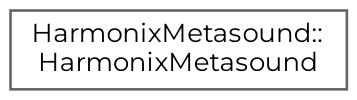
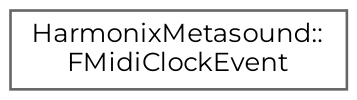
node "HarmonixMetasound:: HarmonixMetasound": label "HarmonixMetasound:: HarmonixMetasound" -> "HarmonixMetasound:: FMidiClockEvent"
